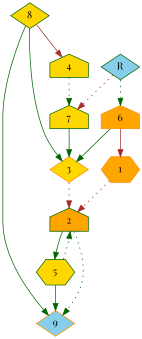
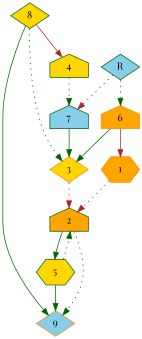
edge "8" -> "3": style solid -> dotted
node "7": fillcolor gold -> skyblue
